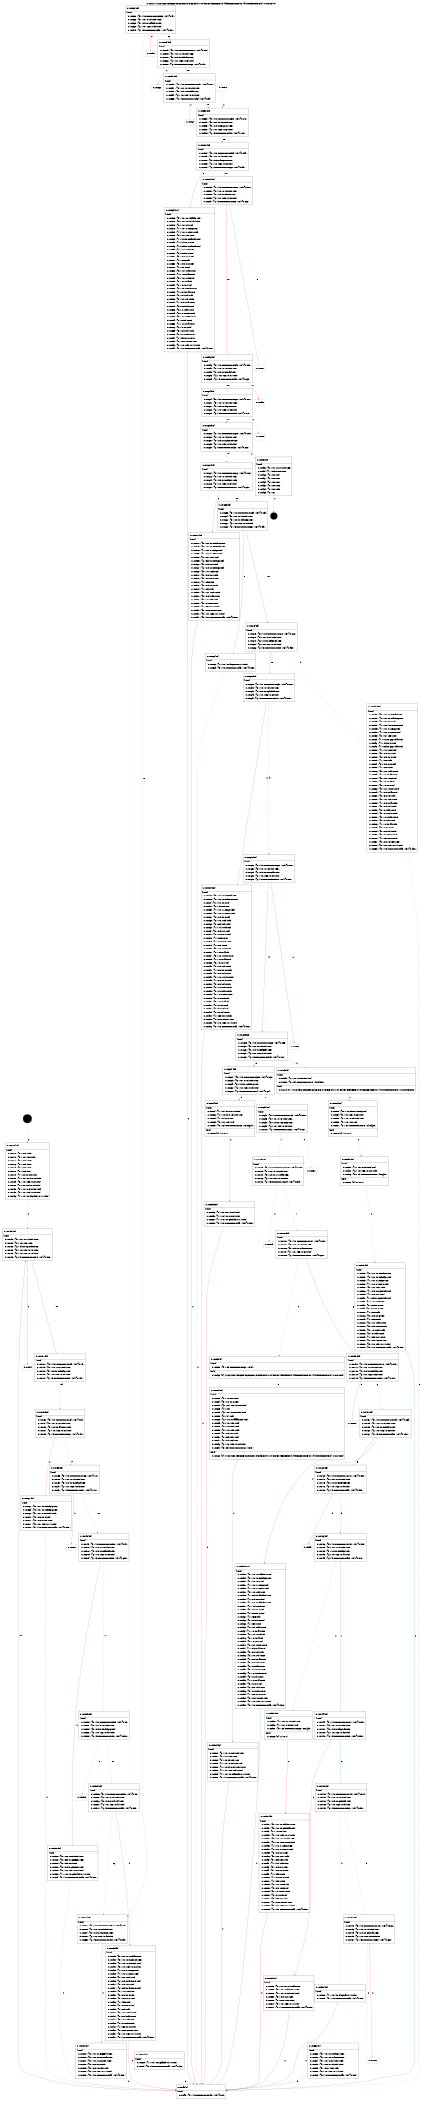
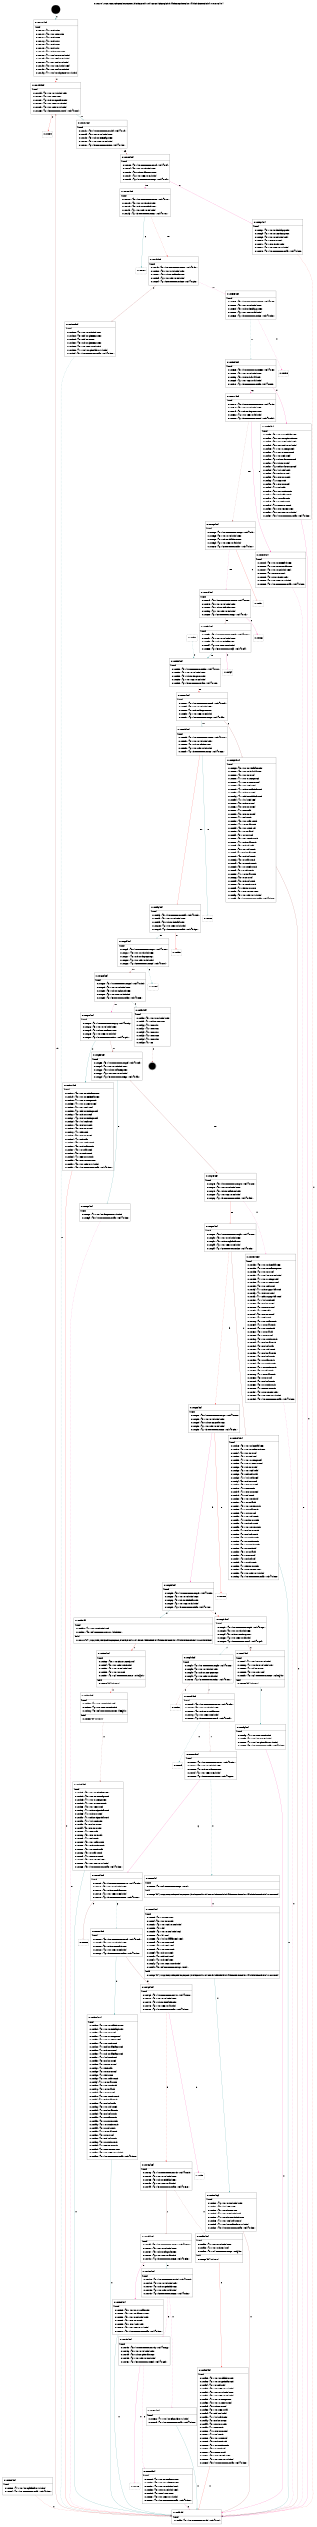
edge "0x401560 [25]" -> "0x401547 [25]": reversed
